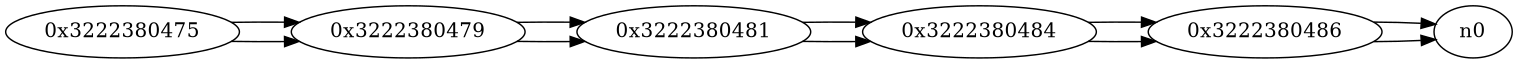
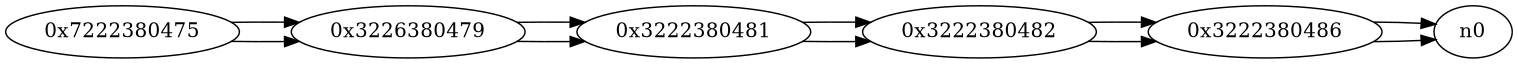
node "0x3222380475": label "0x3222380475" -> "0x7222380475"
node "0x3222380479": label "0x3222380479" -> "0x3226380479"
node "0x3222380484": label "0x3222380484" -> "0x3222380482"
